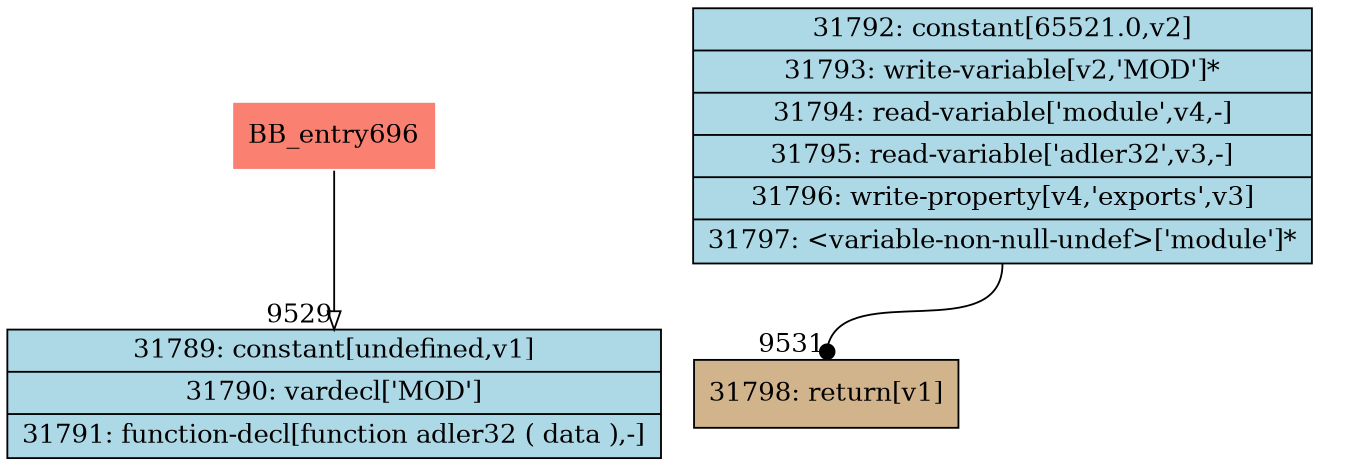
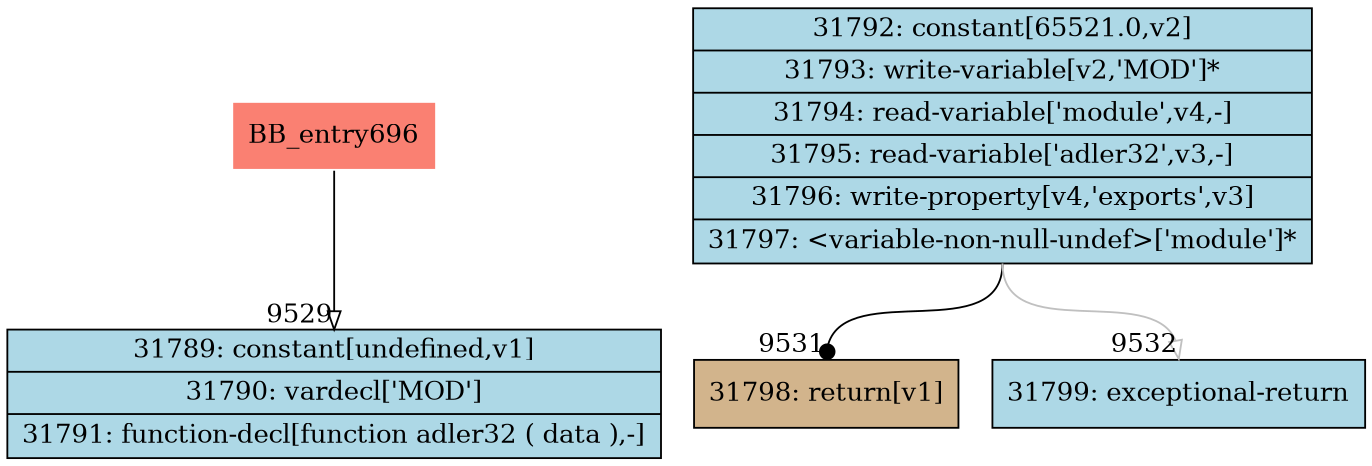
node "31799: exceptional-return": added
